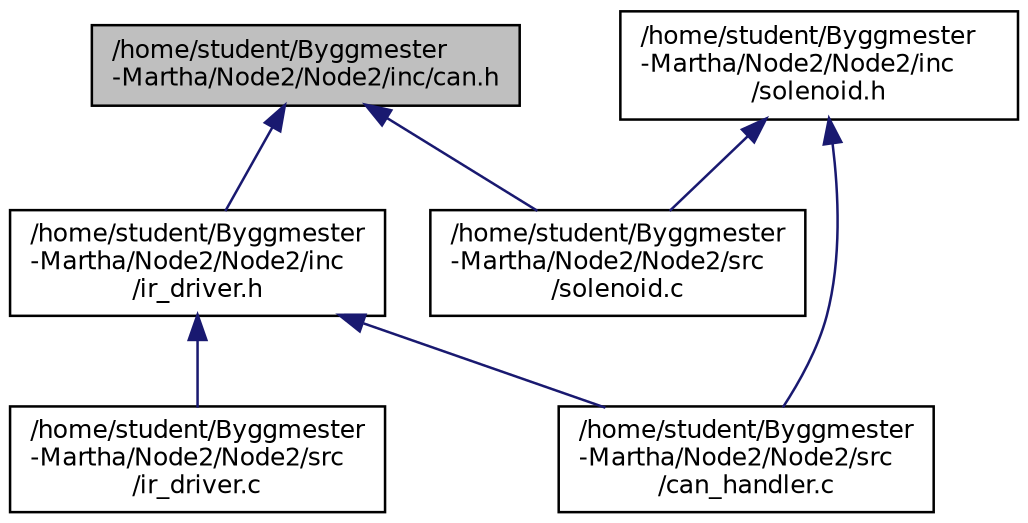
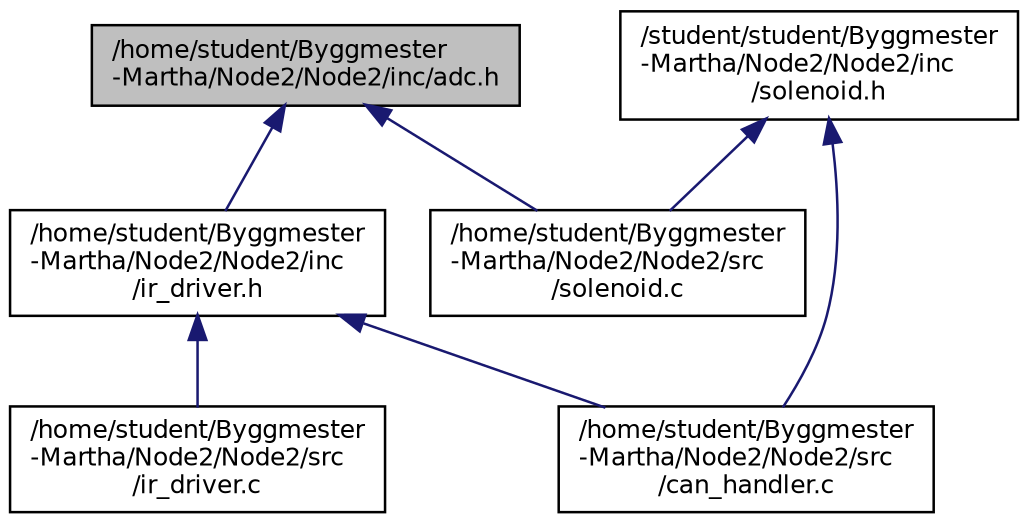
node "/home/student/Byggmester -Martha/Node2/Node2/inc/can.h": label "/home/student/Byggmester -Martha/Node2/Node2/inc/can.h" -> "/home/student/Byggmester -Martha/Node2/Node2/inc/adc.h"
node "/home/student/Byggmester -Martha/Node2/Node2/inc /solenoid.h": label "/home/student/Byggmester -Martha/Node2/Node2/inc /solenoid.h" -> "/student/student/Byggmester -Martha/Node2/Node2/inc /solenoid.h"
